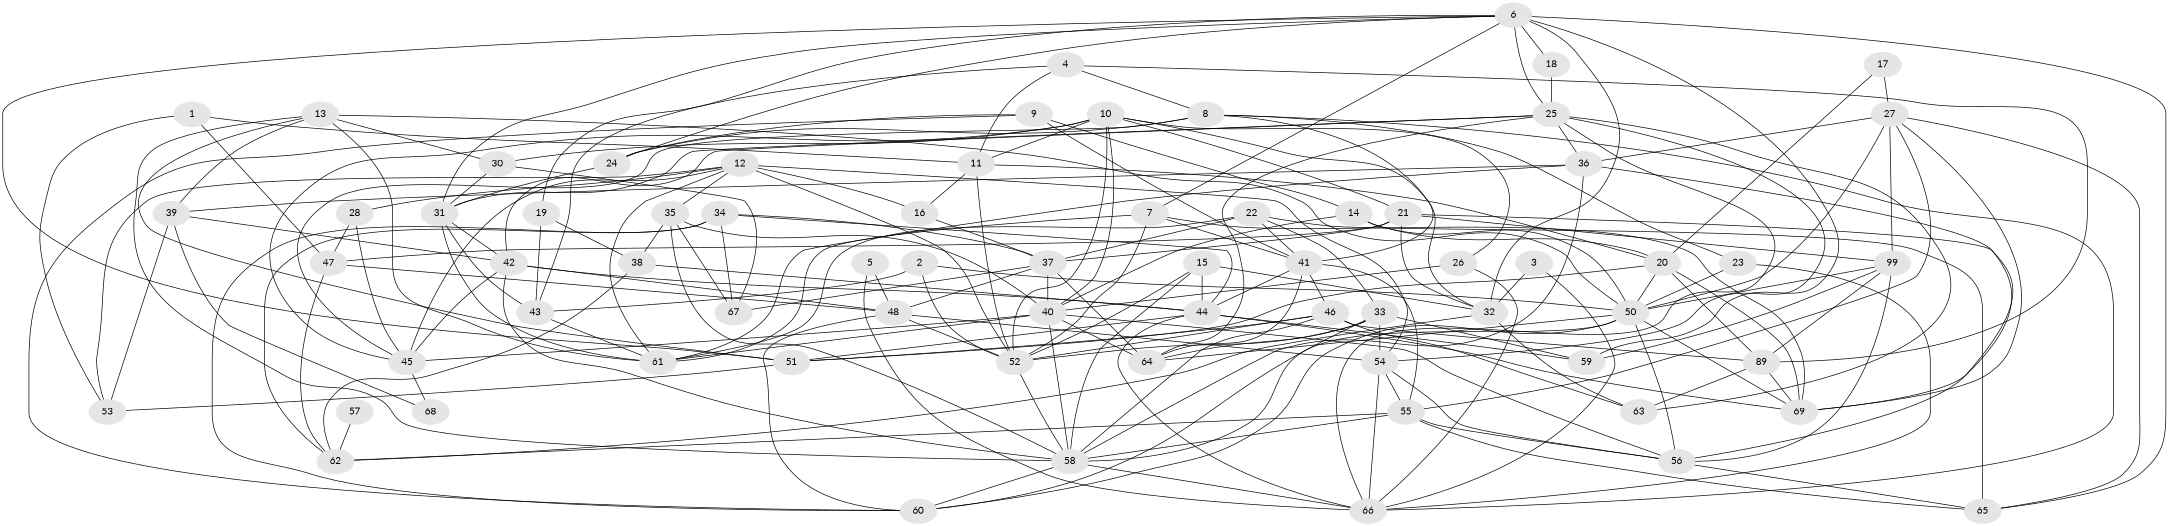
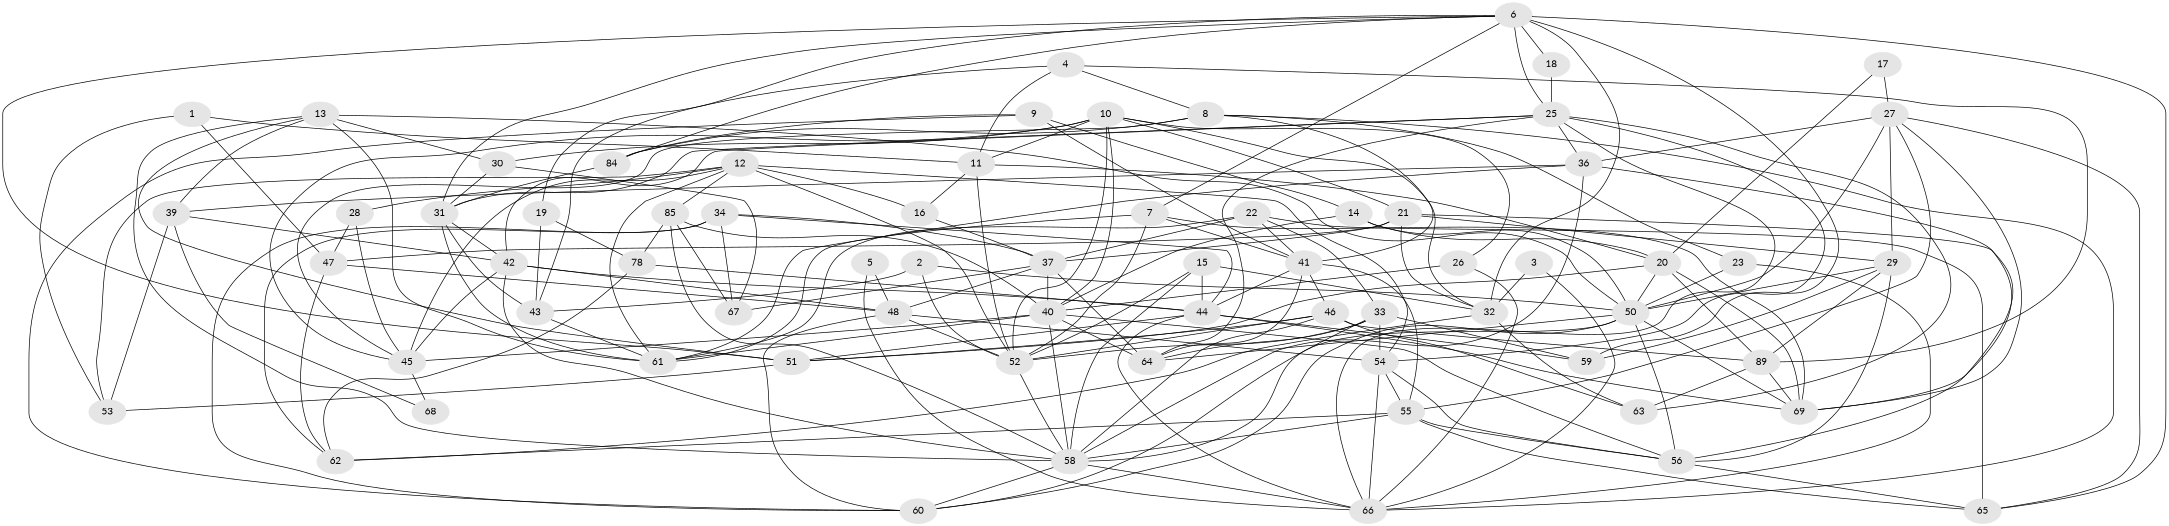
node "24": label "24" -> "84"
node "35": label "35" -> "85"
node "38": label "38" -> "78"
node "99": label "99" -> "29"
node "57": removed
